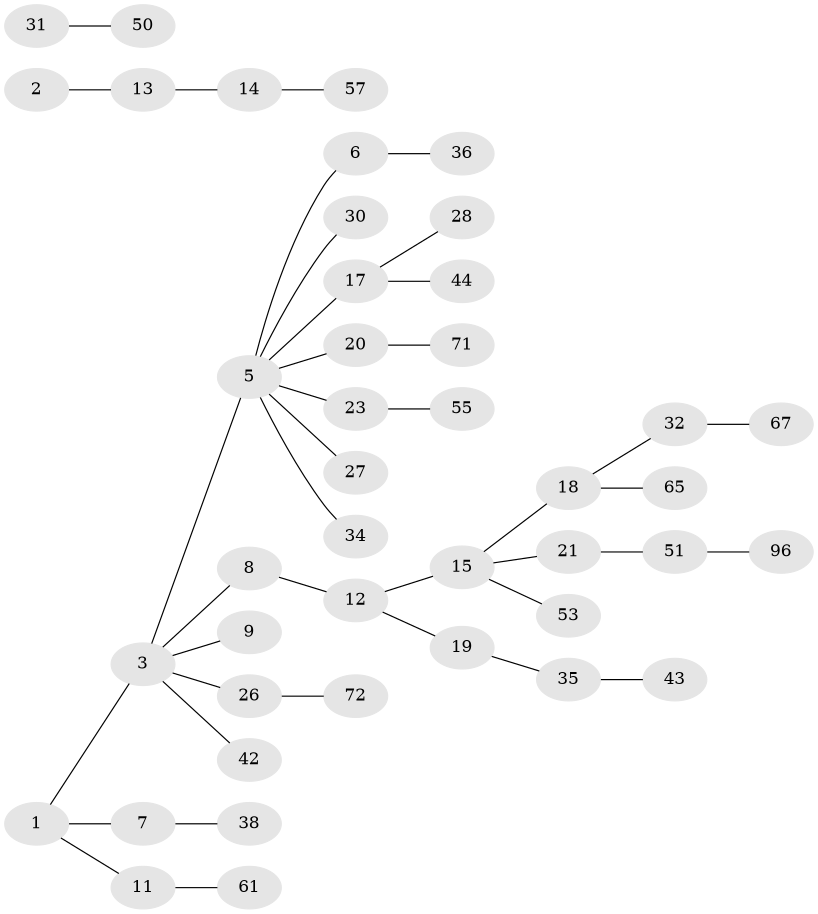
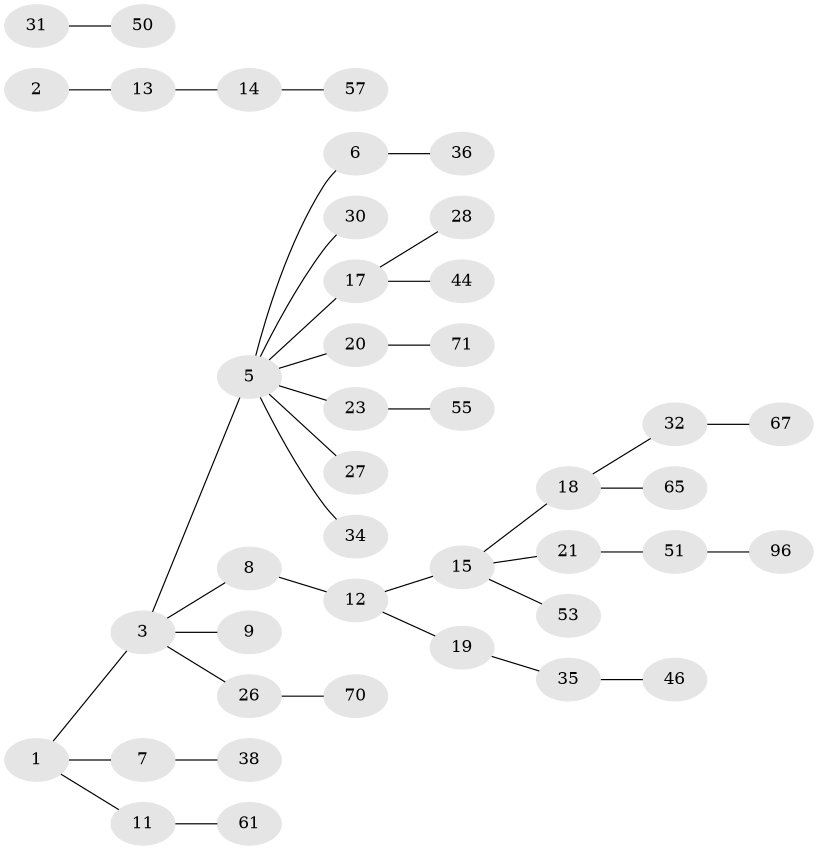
node "43": label "43" -> "46"
node "72": label "72" -> "70"
node "42": removed
